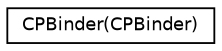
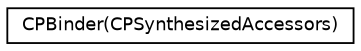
node "CPBinder(CPBinder)": label "CPBinder(CPBinder)" -> "CPBinder(CPSynthesizedAccessors)"
